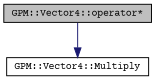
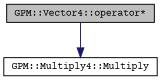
node "GPM::Vector4::Multiply": label "GPM::Vector4::Multiply" -> "GPM::Multiply4::Multiply"
